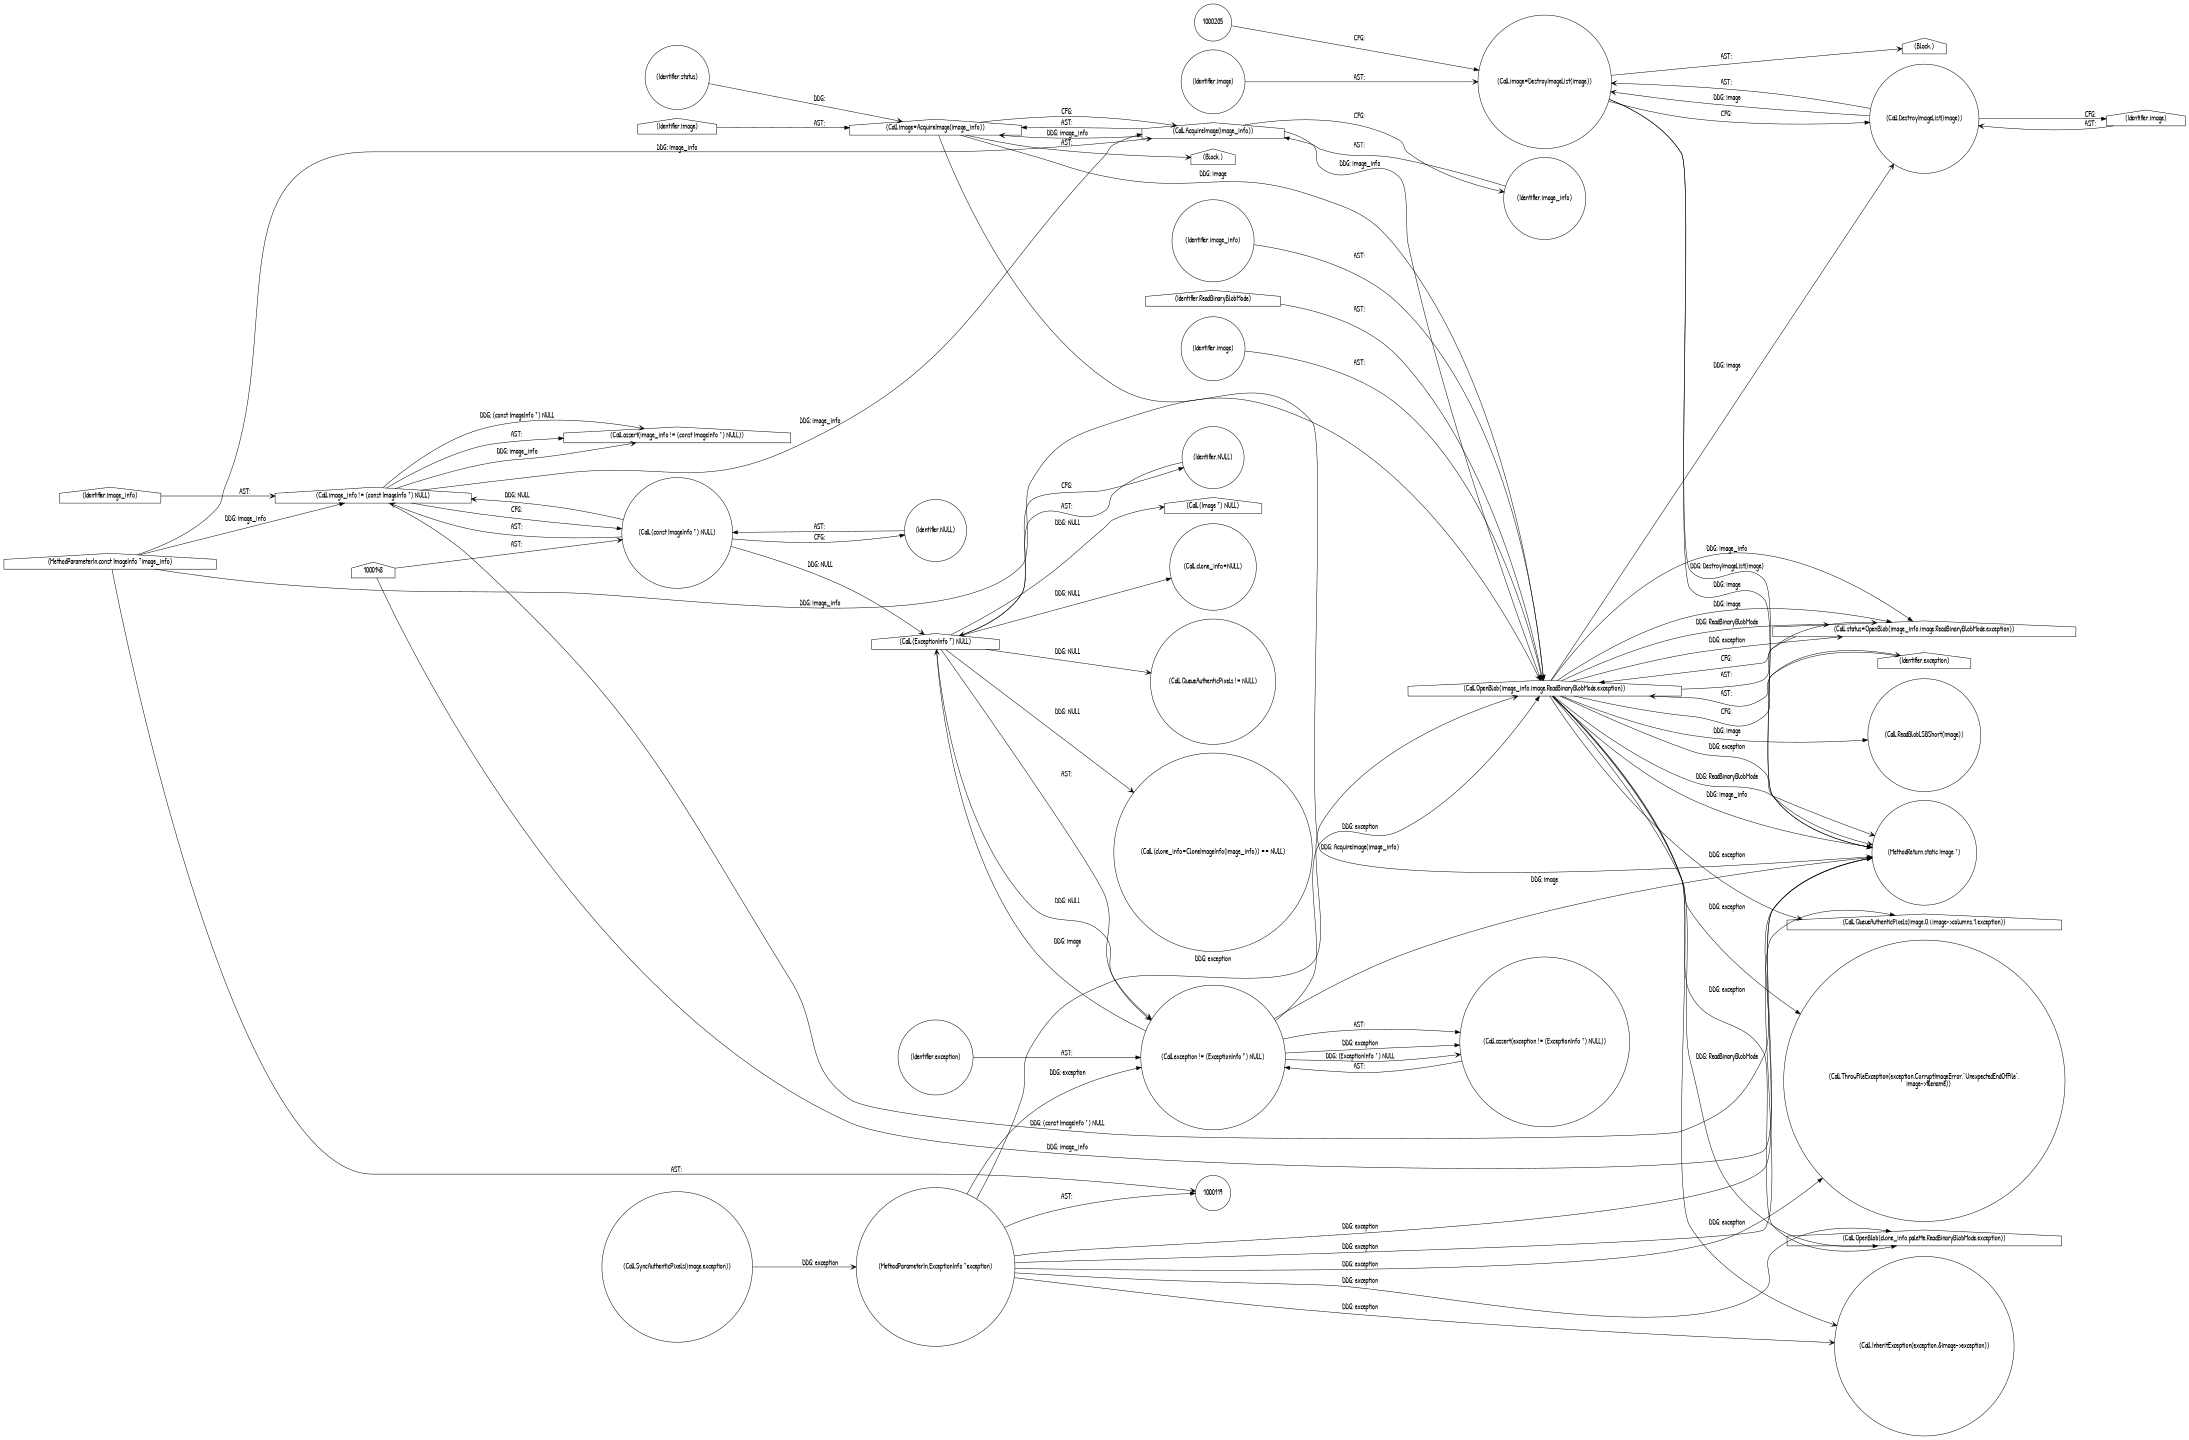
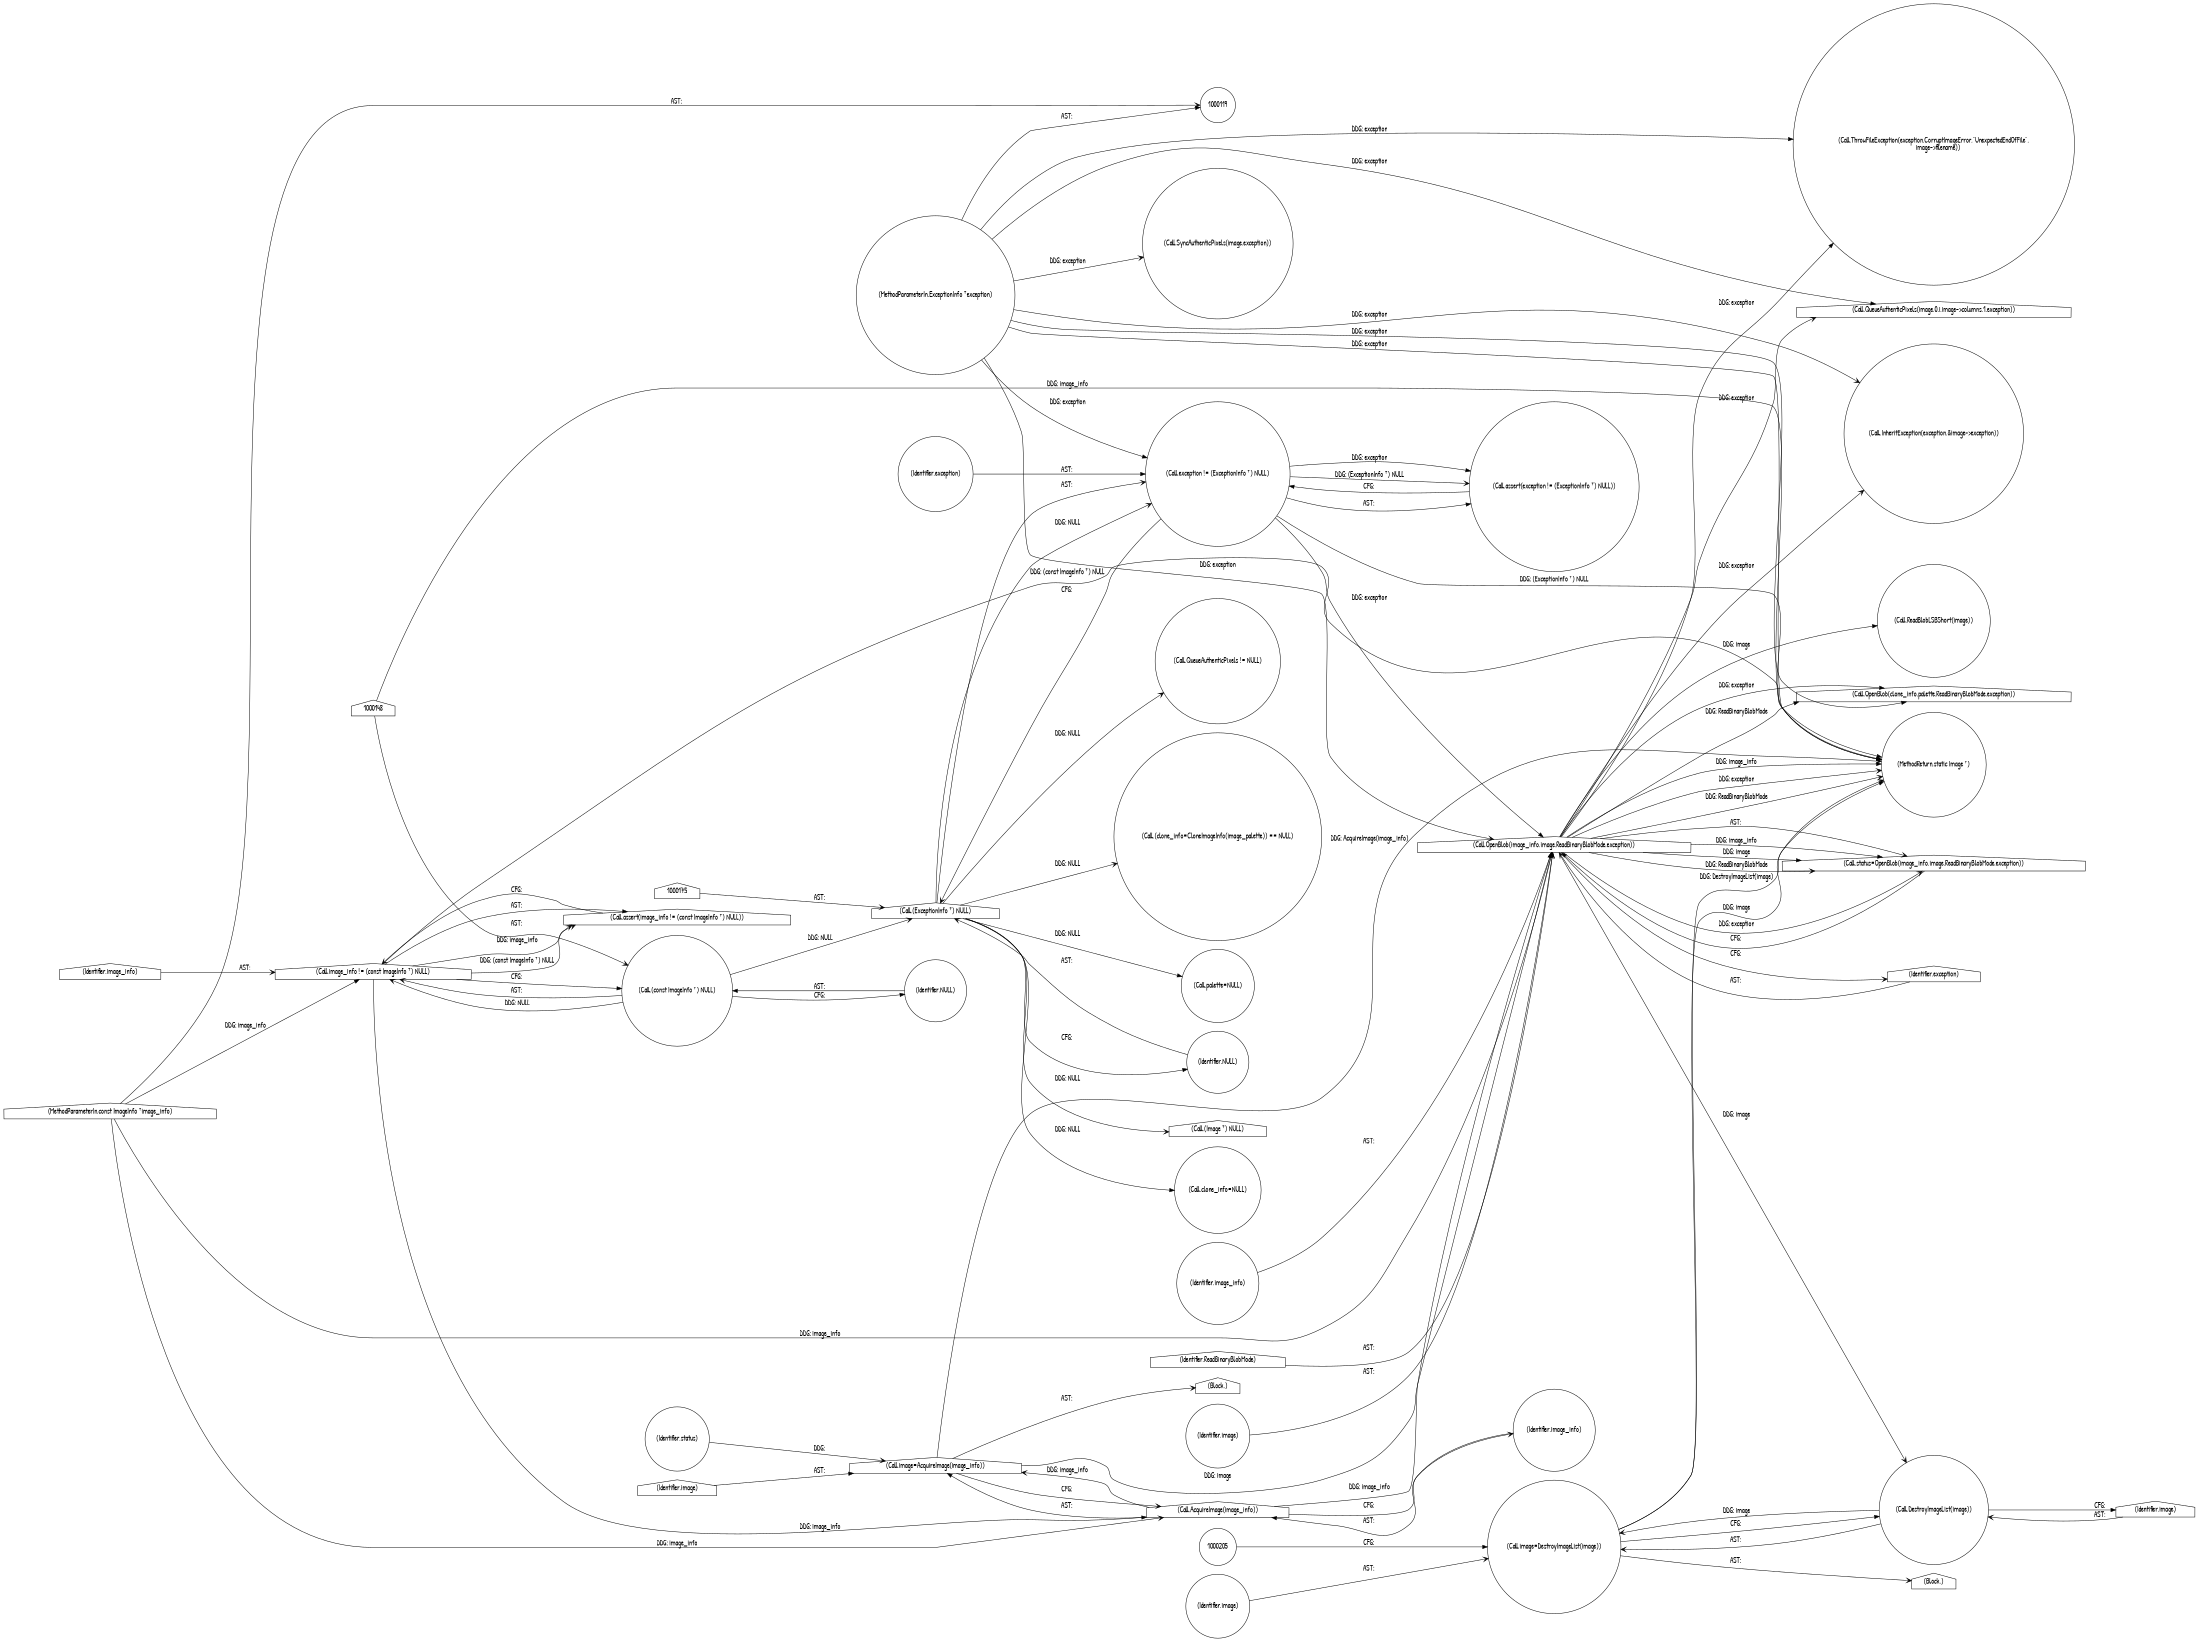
node "(Call,(clone_info=CloneImageInfo(image_info)) == NULL)": label "(Call,(clone_info=CloneImageInfo(image_info)) == NULL)" -> "(Call,(clone_info=CloneImageInfo(image_palette)) == NULL)"
edge "(Call,exception != (ExceptionInfo *) NULL)" -> "(MethodReturn,static Image *)": label "DDG: image" -> "DDG: (ExceptionInfo *) NULL"
node "1000175": added
edge "(Call,assert(image_info != (const ImageInfo *) NULL))" -> "(Call,image_info != (const ImageInfo *) NULL)": added, label "CFG:"
edge "(Call,exception != (ExceptionInfo *) NULL)" -> "(Call,(ExceptionInfo *) NULL)": label "DDG: image" -> "CFG: "
node "(Call,palette=NULL)": added
edge "(Call,assert(exception != (ExceptionInfo *) NULL))" -> "(Call,exception != (ExceptionInfo *) NULL)": label "AST: " -> "CFG: "
edge "(Call,SyncAuthenticPixels(image,exception))" -> "(MethodParameterIn,ExceptionInfo *exception)": reversed
